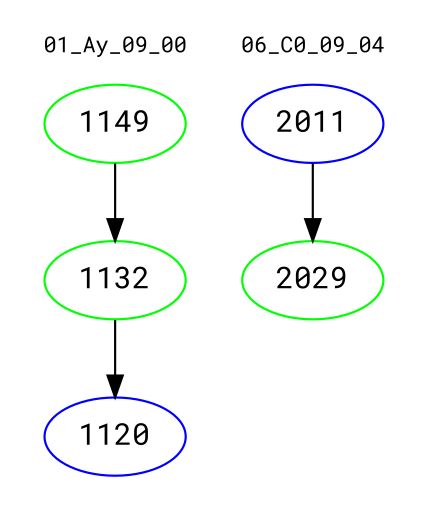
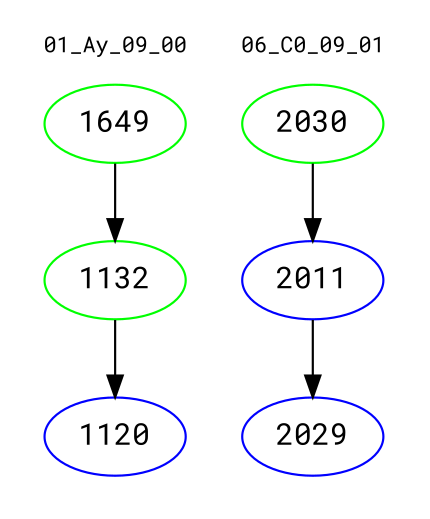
cluster "06_C0_09_04": label "06_C0_09_04" -> "06_C0_09_01"
node "1149": label "1149" -> "1649"
node "2030": added
node "2029": color green -> blue
